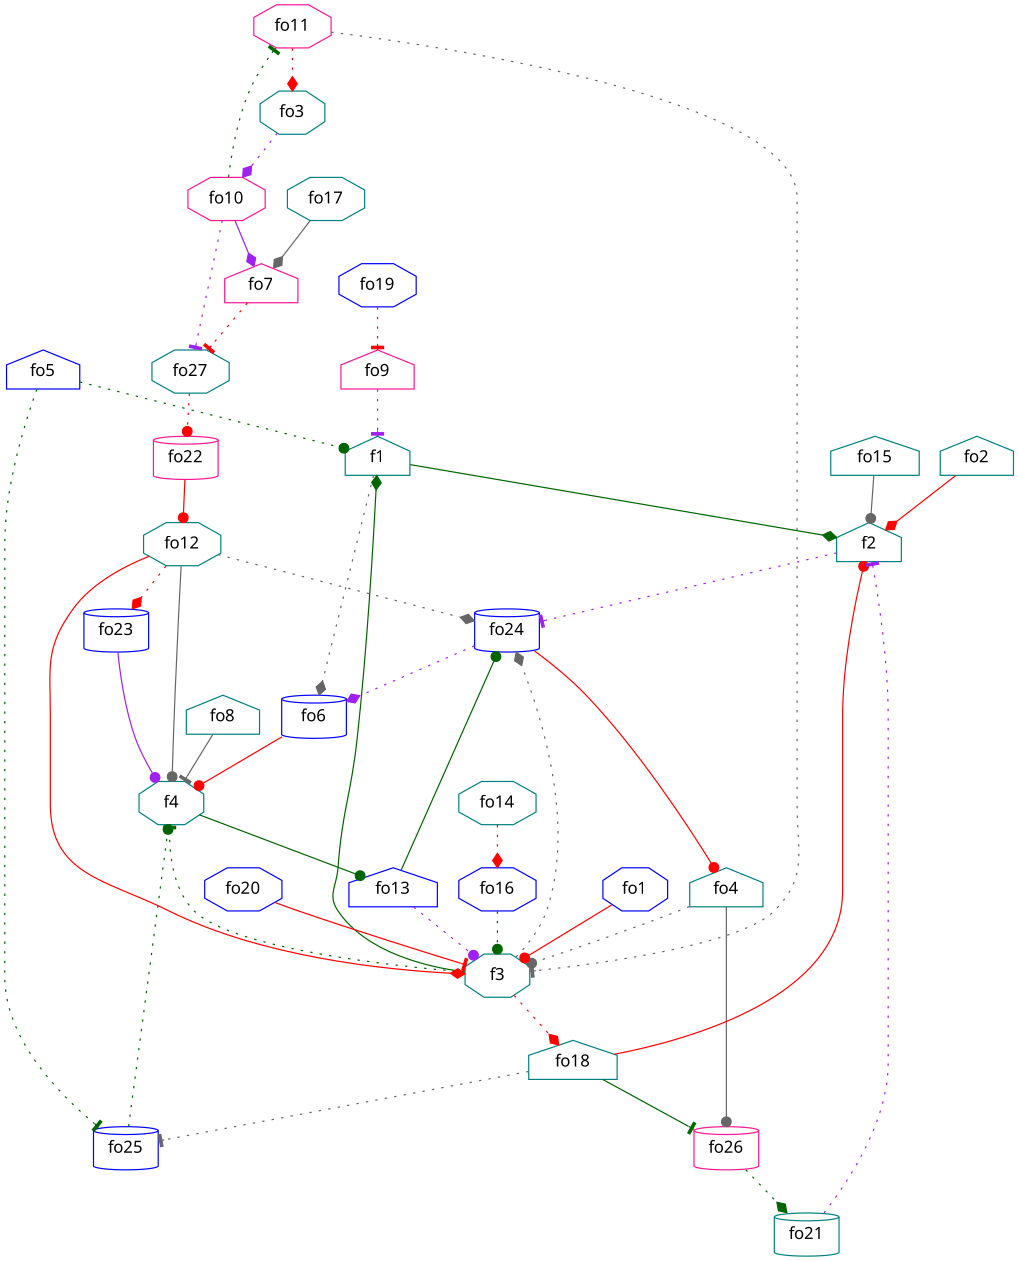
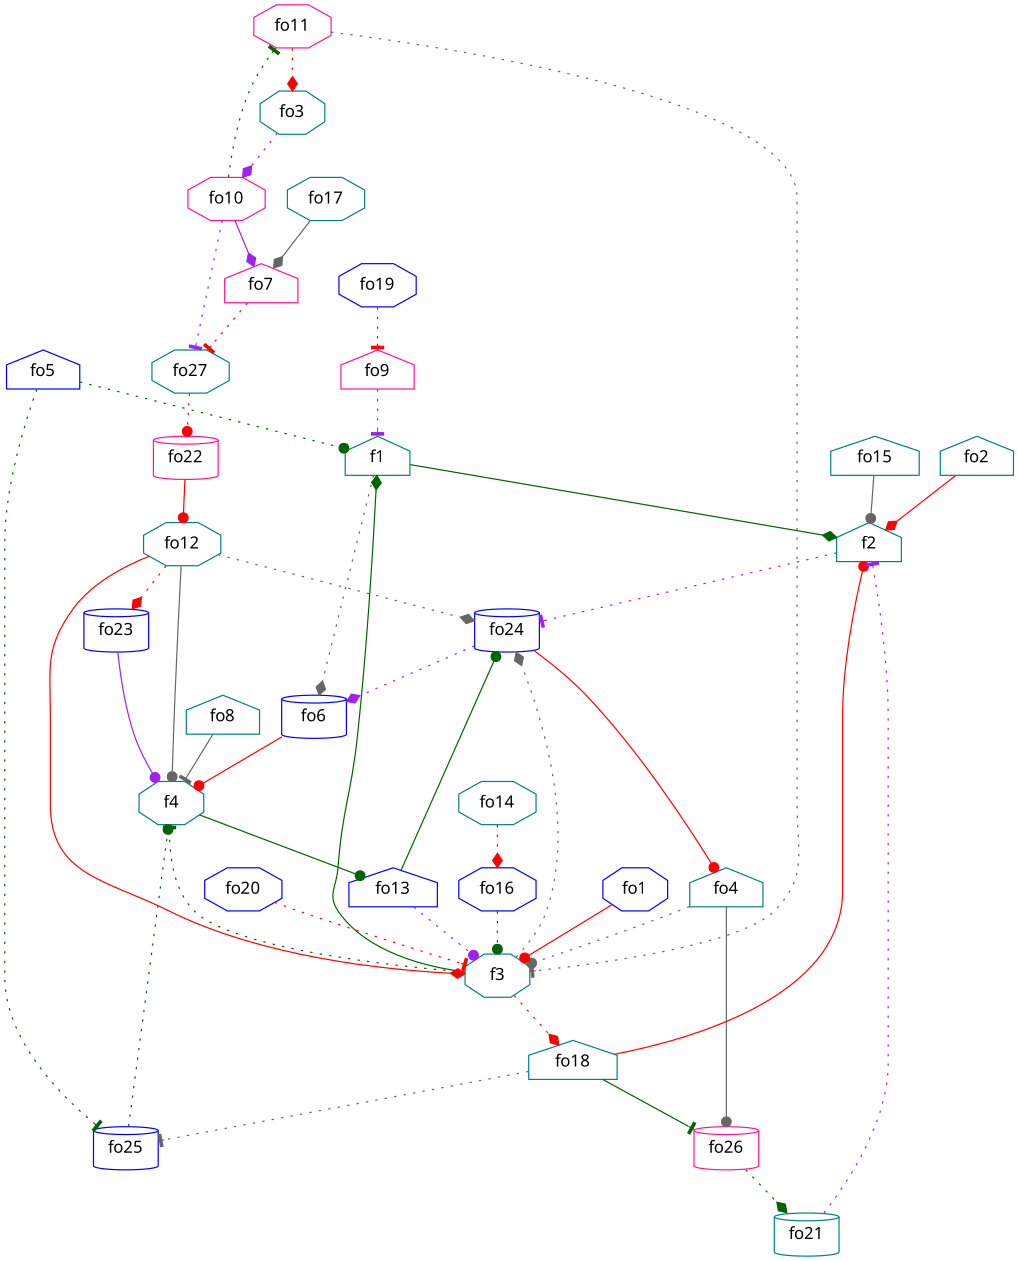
edge "fo20" -> "f3": style solid -> dotted
